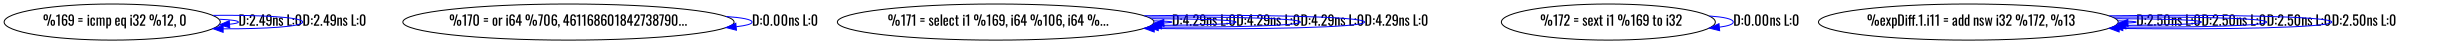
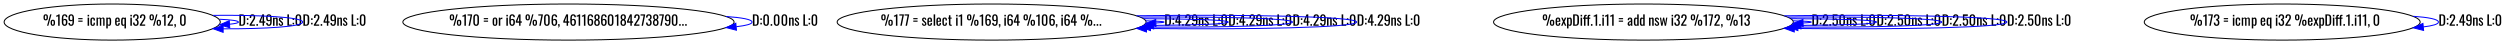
node "%171 = select i1 %169, i64 %106, i64 %...": label "%171 = select i1 %169, i64 %106, i64 %..." -> "%177 = select i1 %169, i64 %106, i64 %..."
node "%172 = sext i1 %169 to i32": removed
node "%173 = icmp eq i32 %expDiff.1.i11, 0": added
